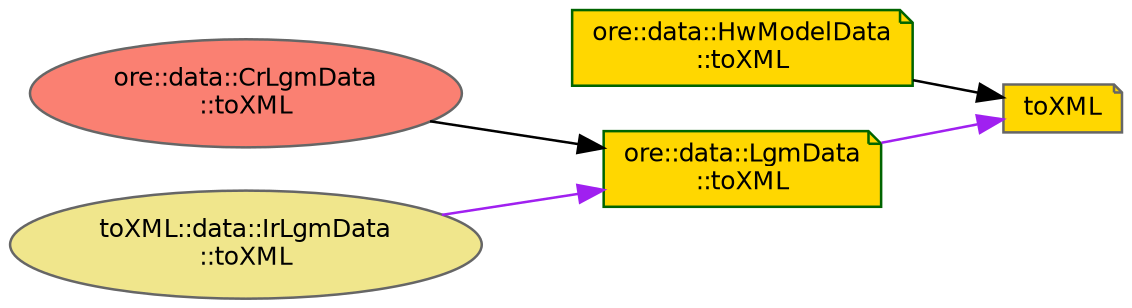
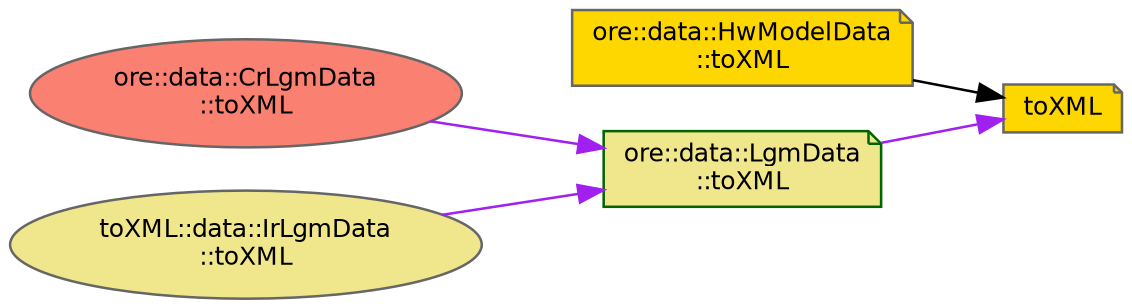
node "ore::data::HwModelData ::toXML": color darkgreen -> gray40
edge "ore::data::CrLgmData ::toXML" -> "ore::data::LgmData ::toXML": color black -> purple
node "ore::data::LgmData ::toXML": fillcolor gold -> khaki
